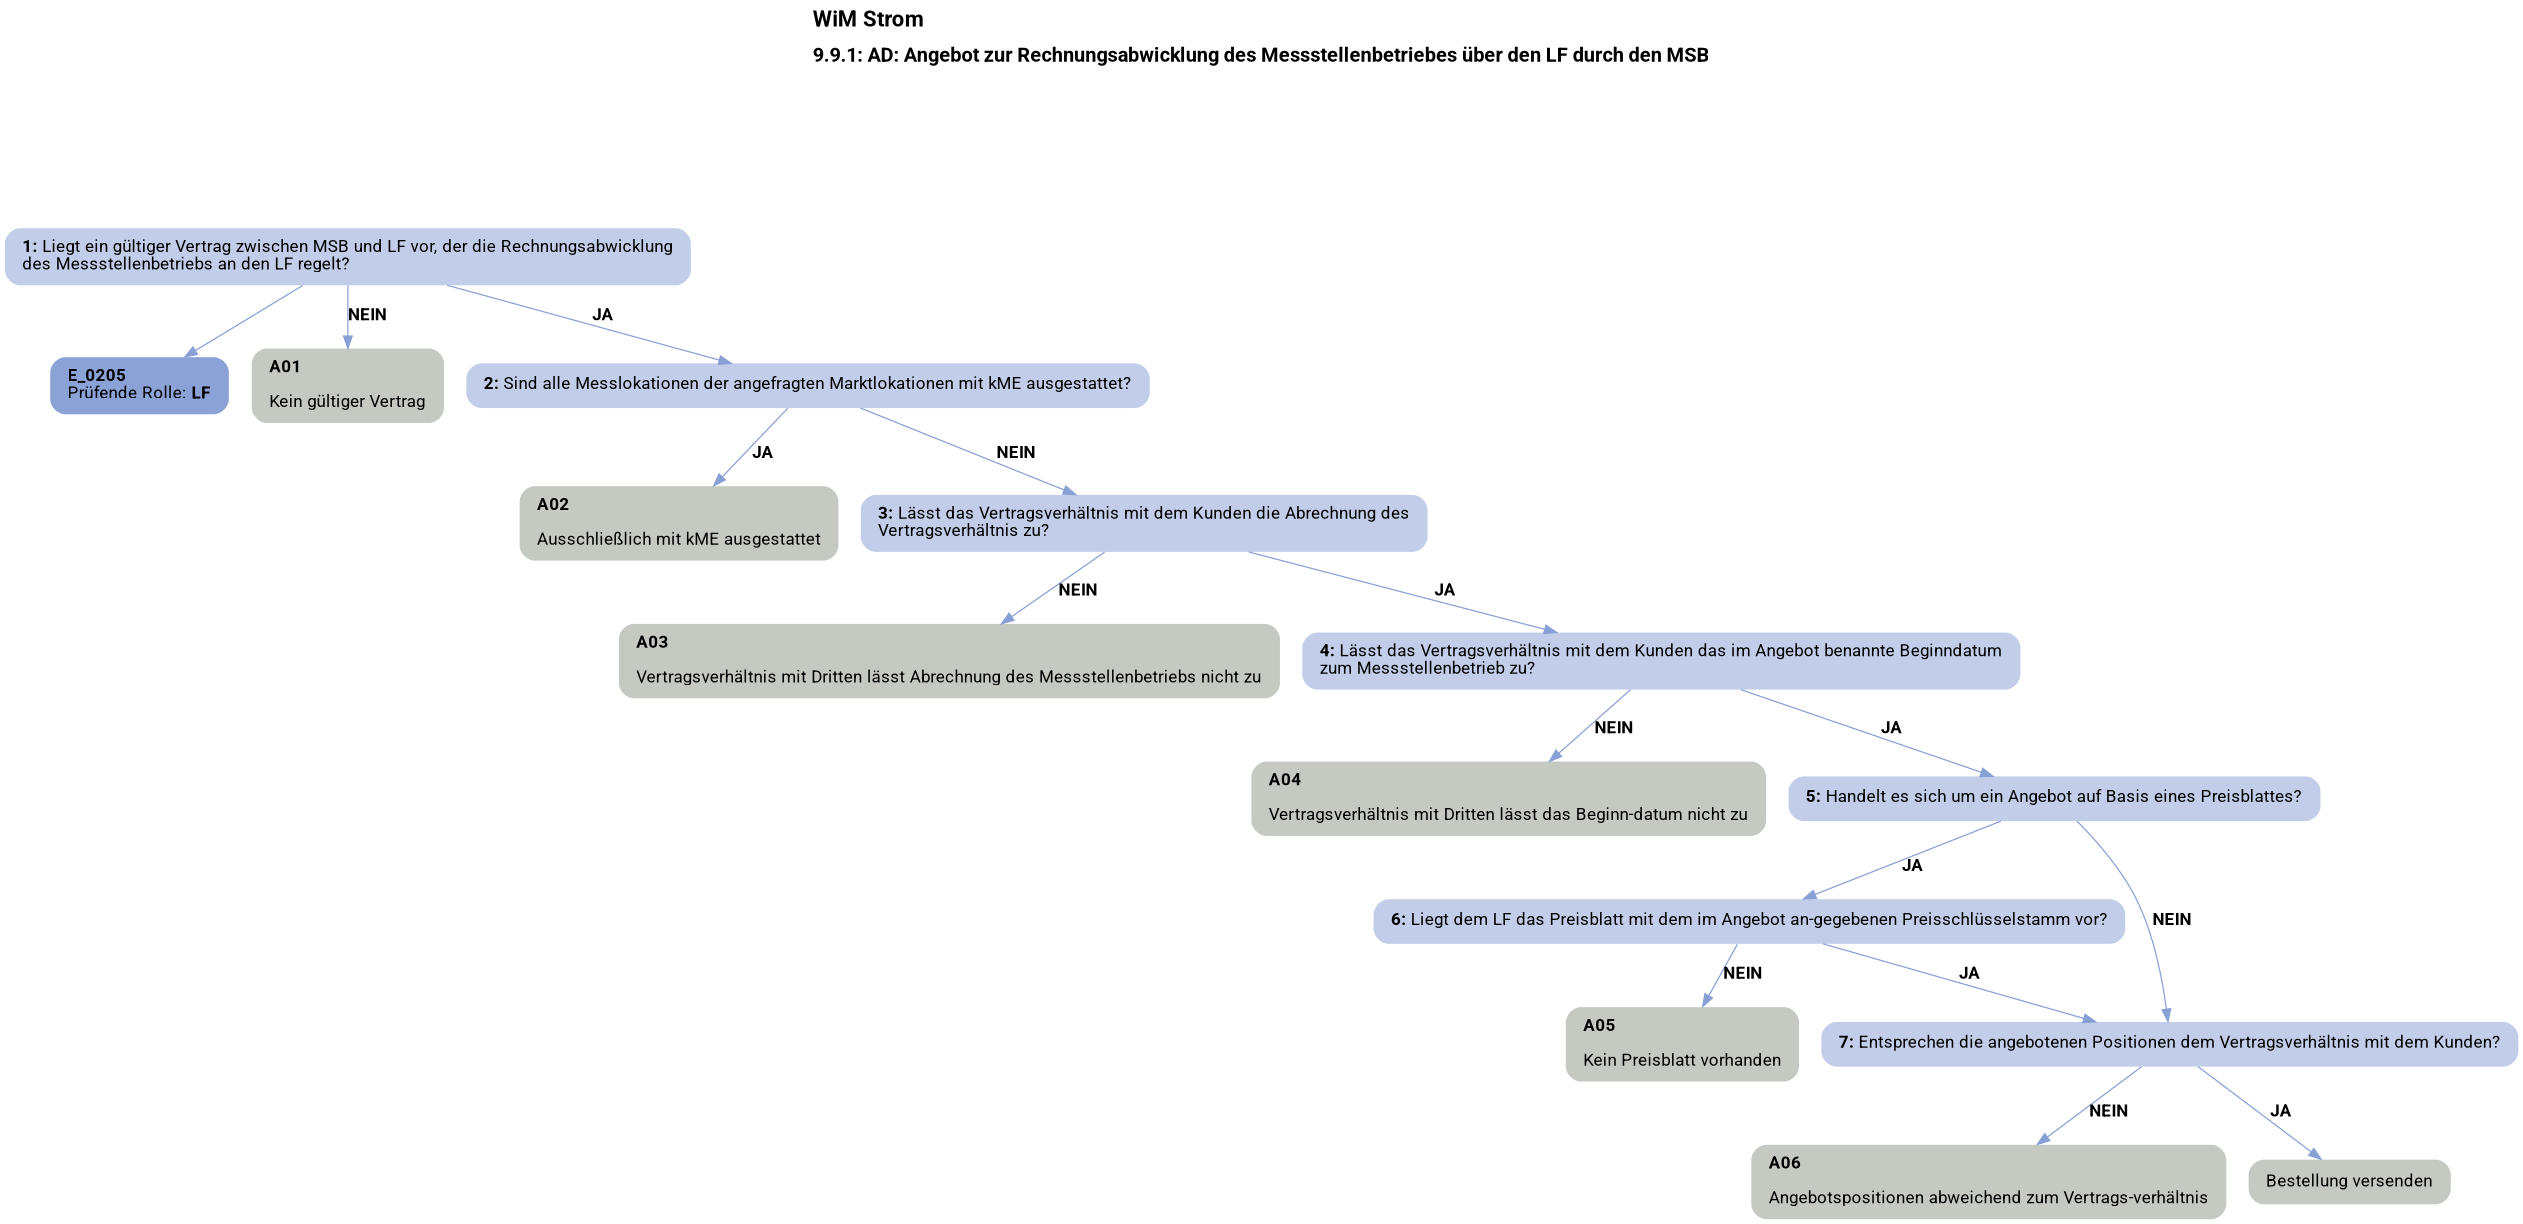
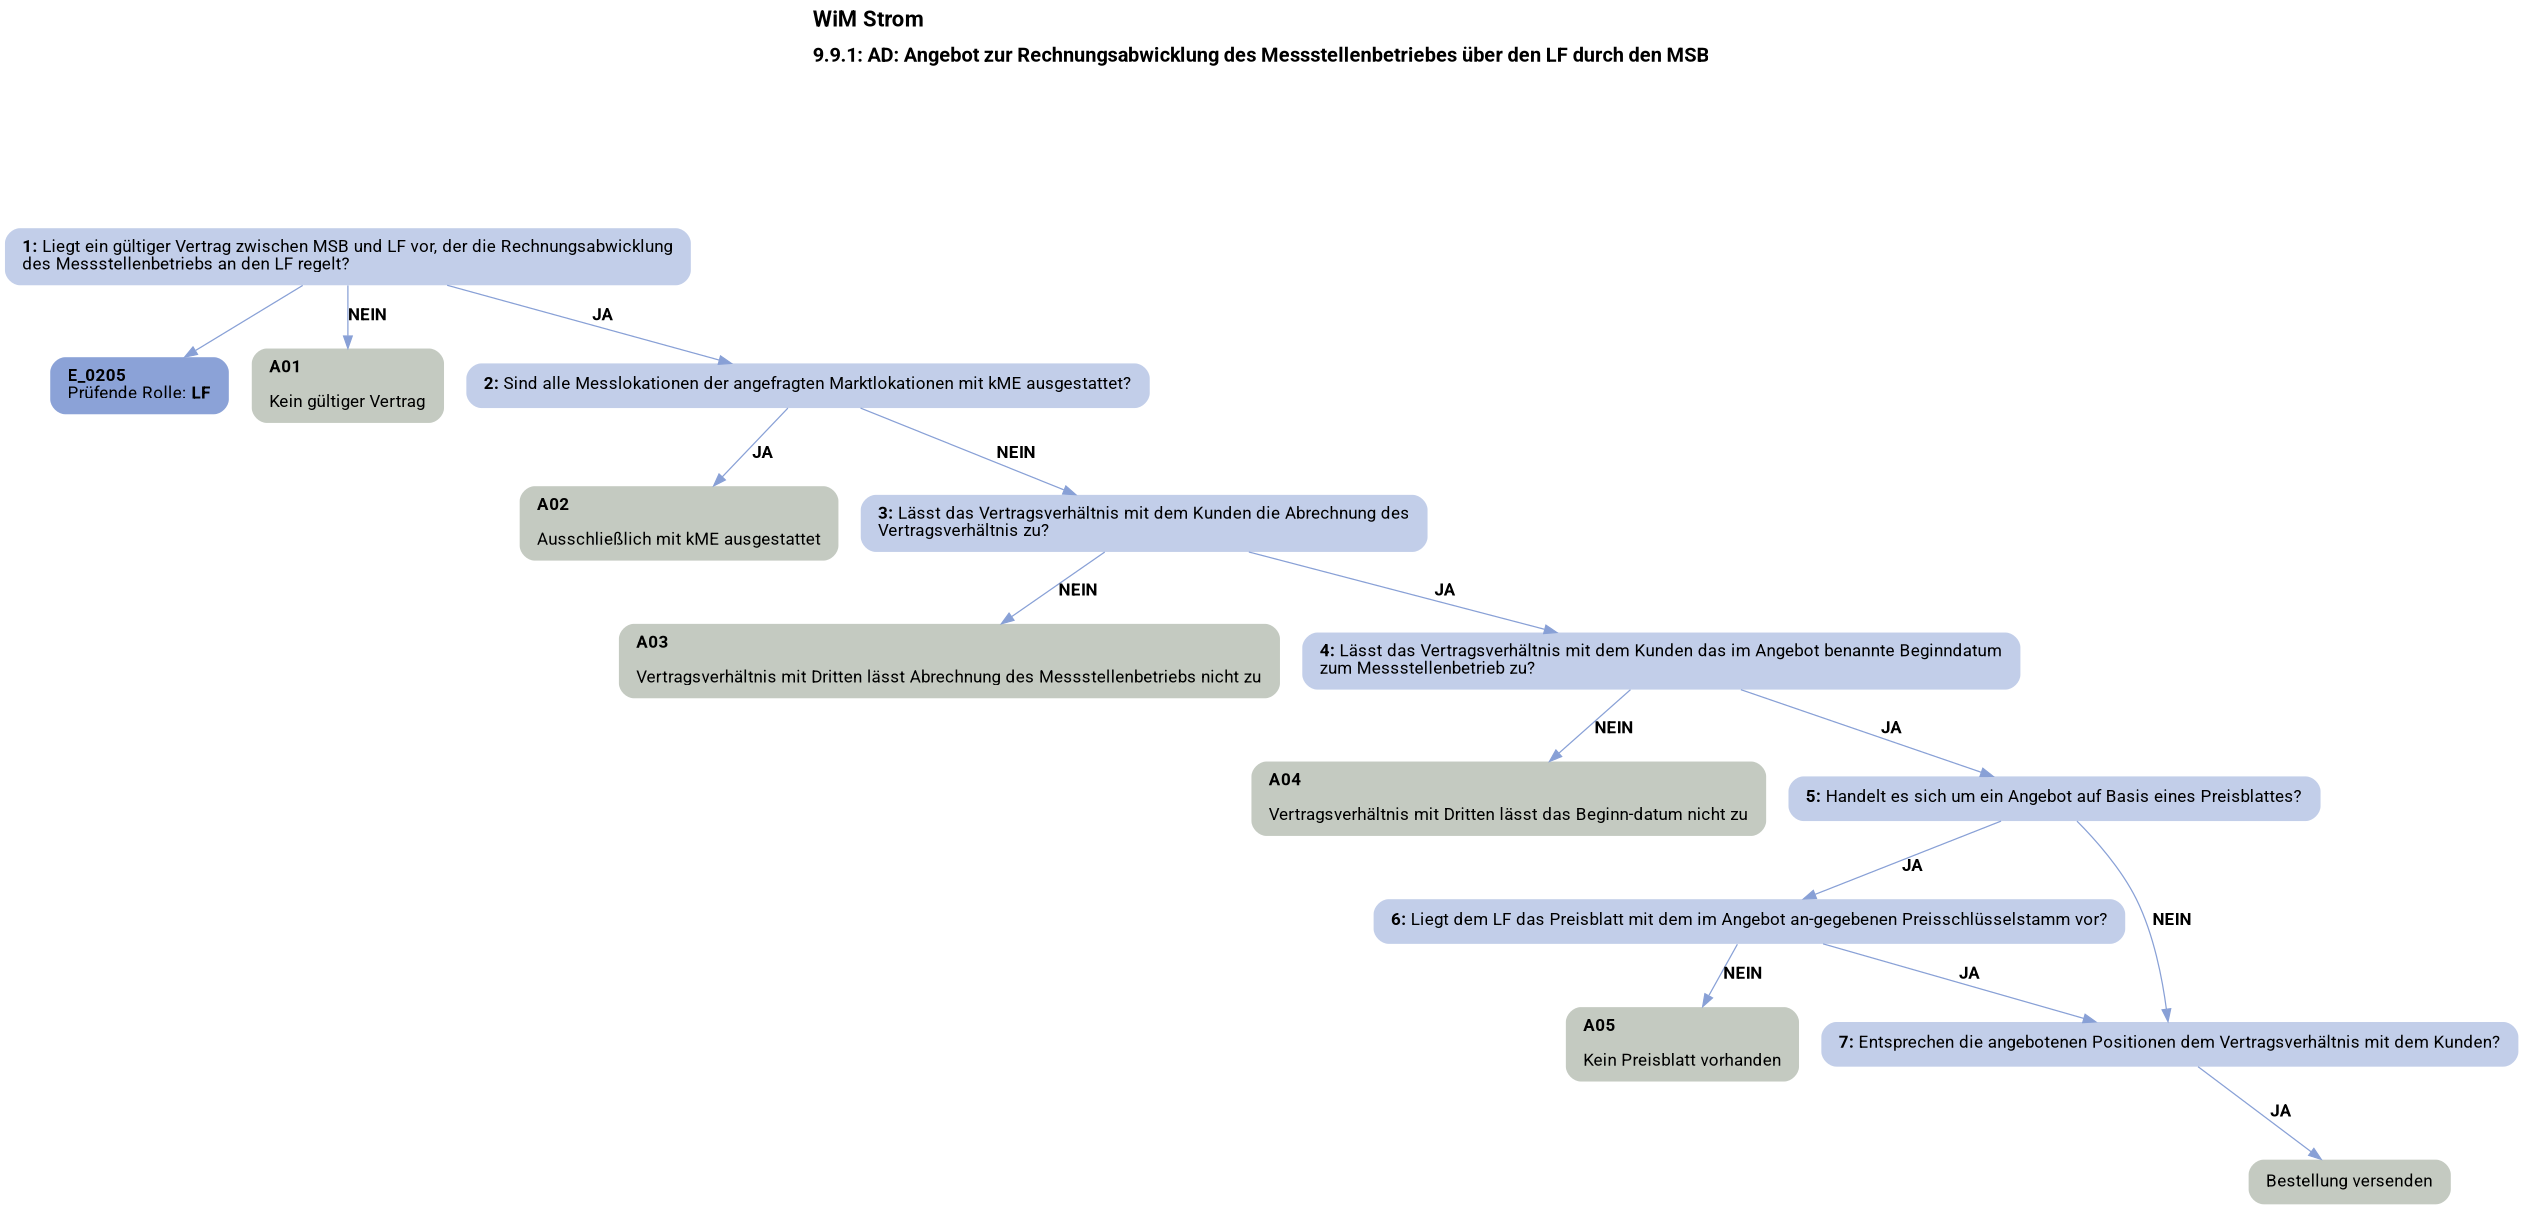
node "A06": removed
